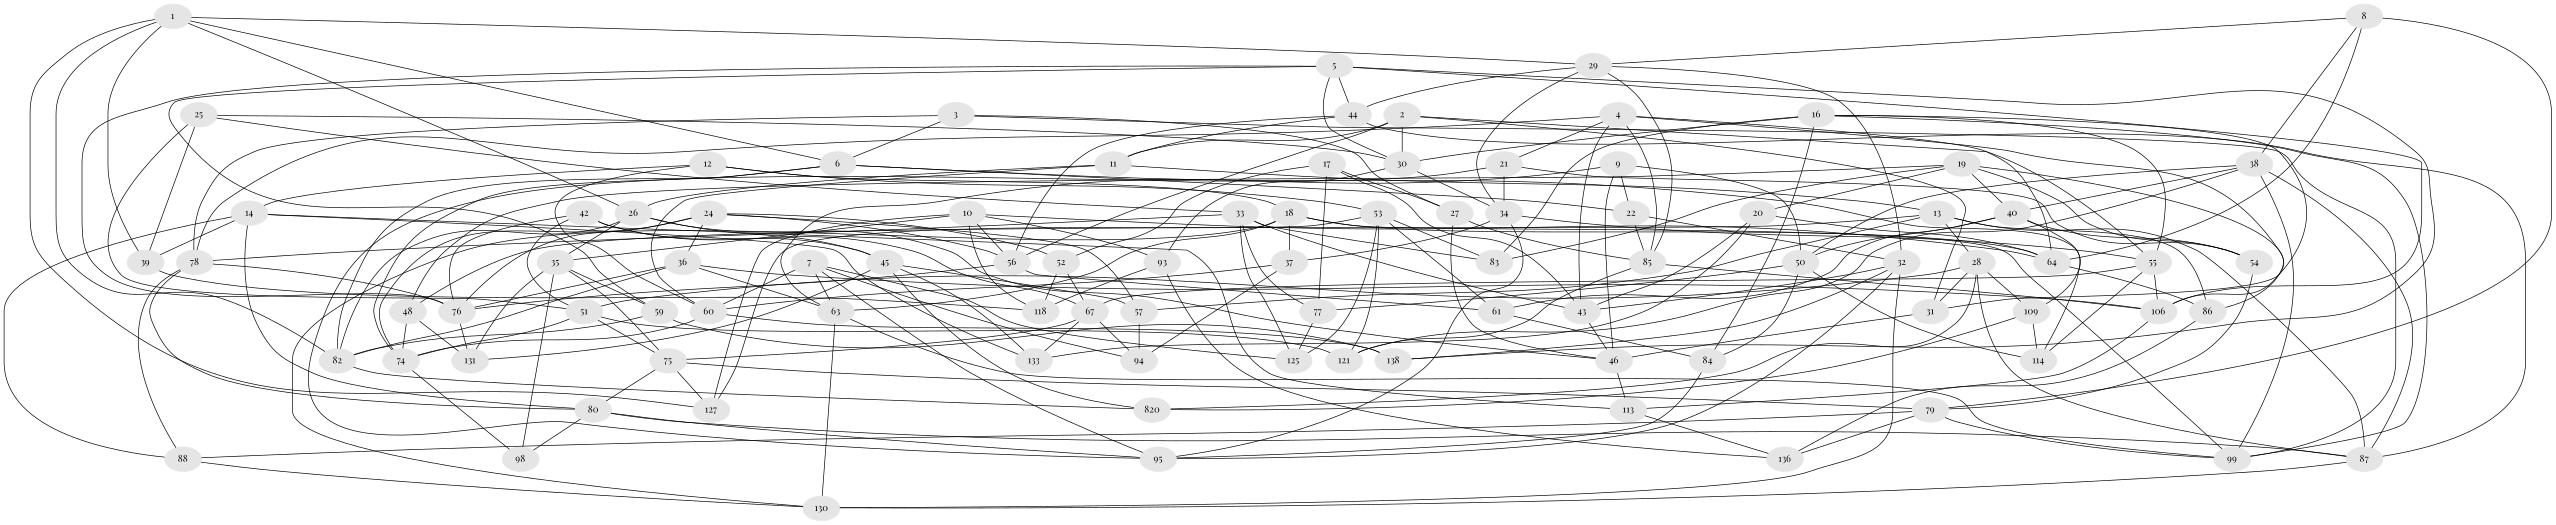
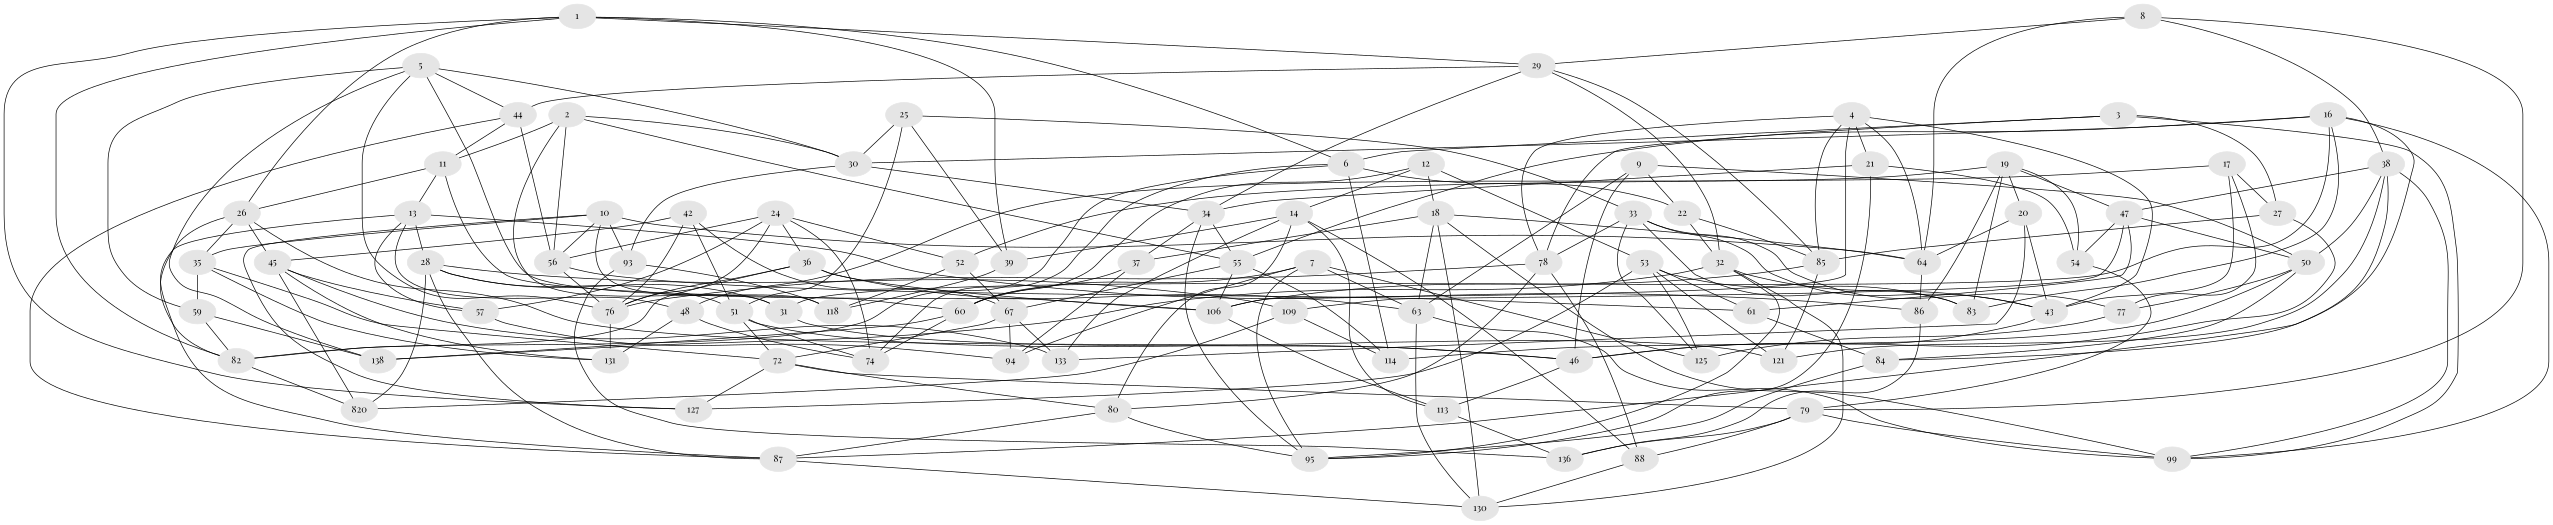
node "40": label "40" -> "47"
node "75": label "75" -> "72"
node "98": removed
